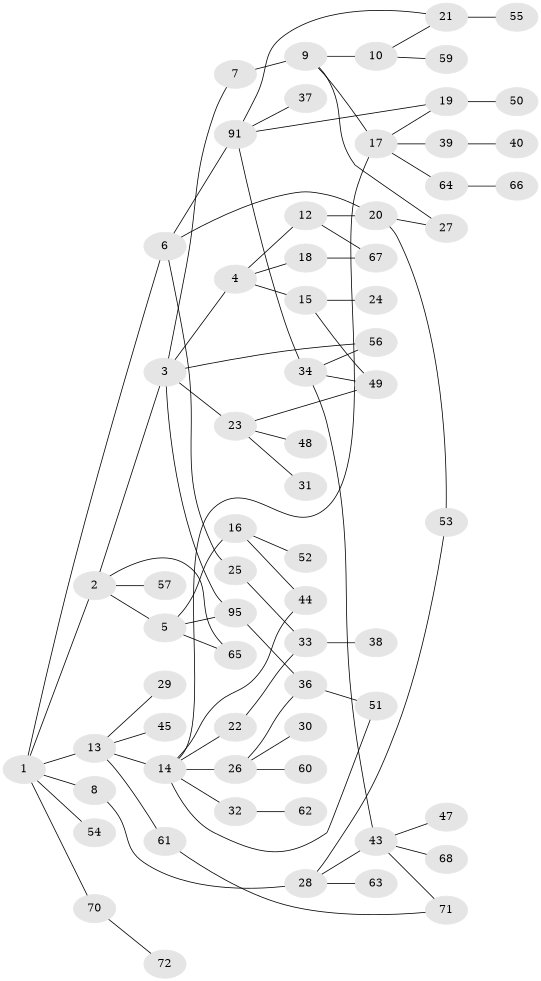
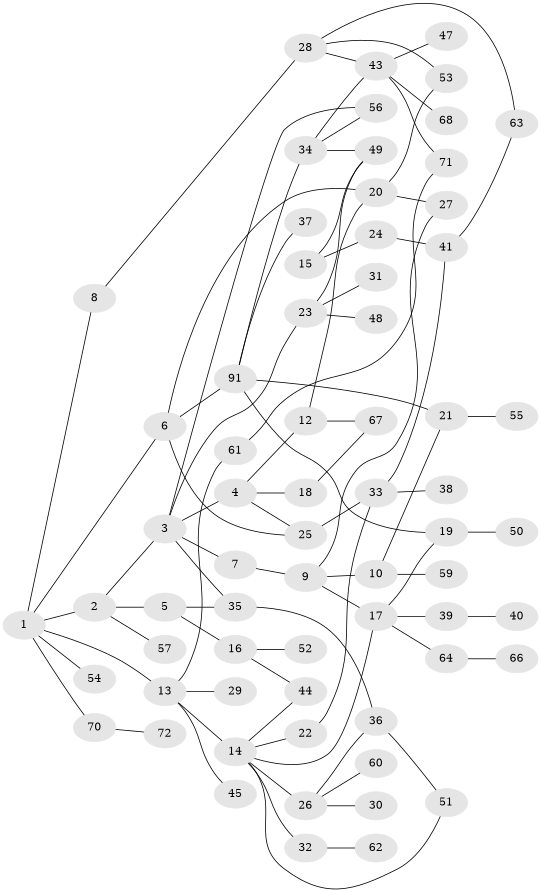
node "41": added
edge "4" -- "15": now "4" -- "25"
node "95": label "95" -> "35"
node "65": removed
